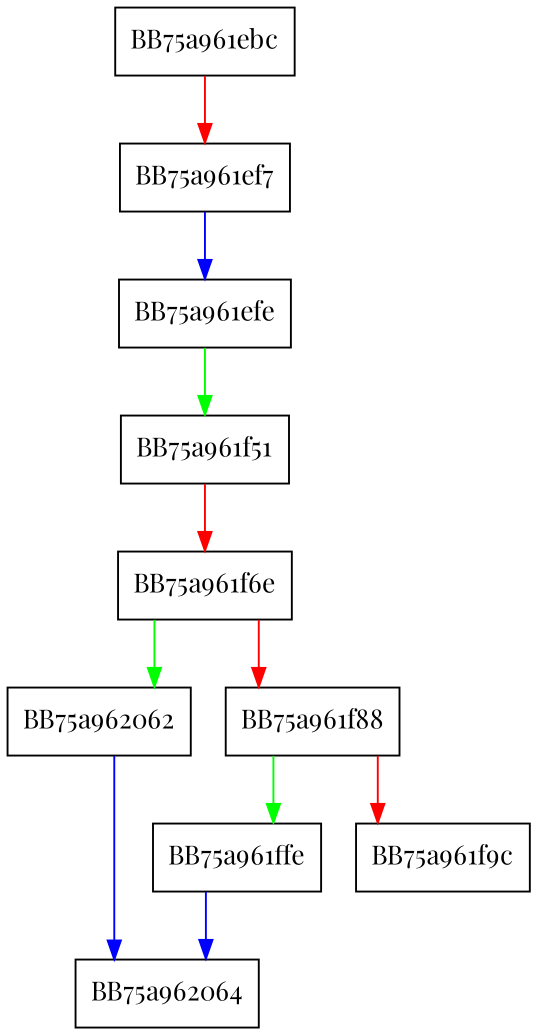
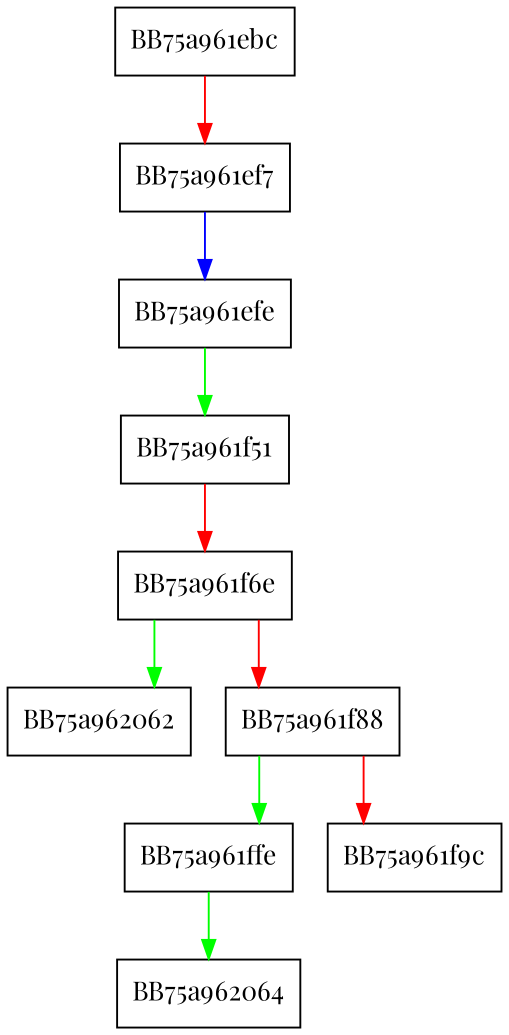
edge "BB75a962062" -> "BB75a962064": removed
edge "BB75a961ffe" -> "BB75a962064": color blue -> green
